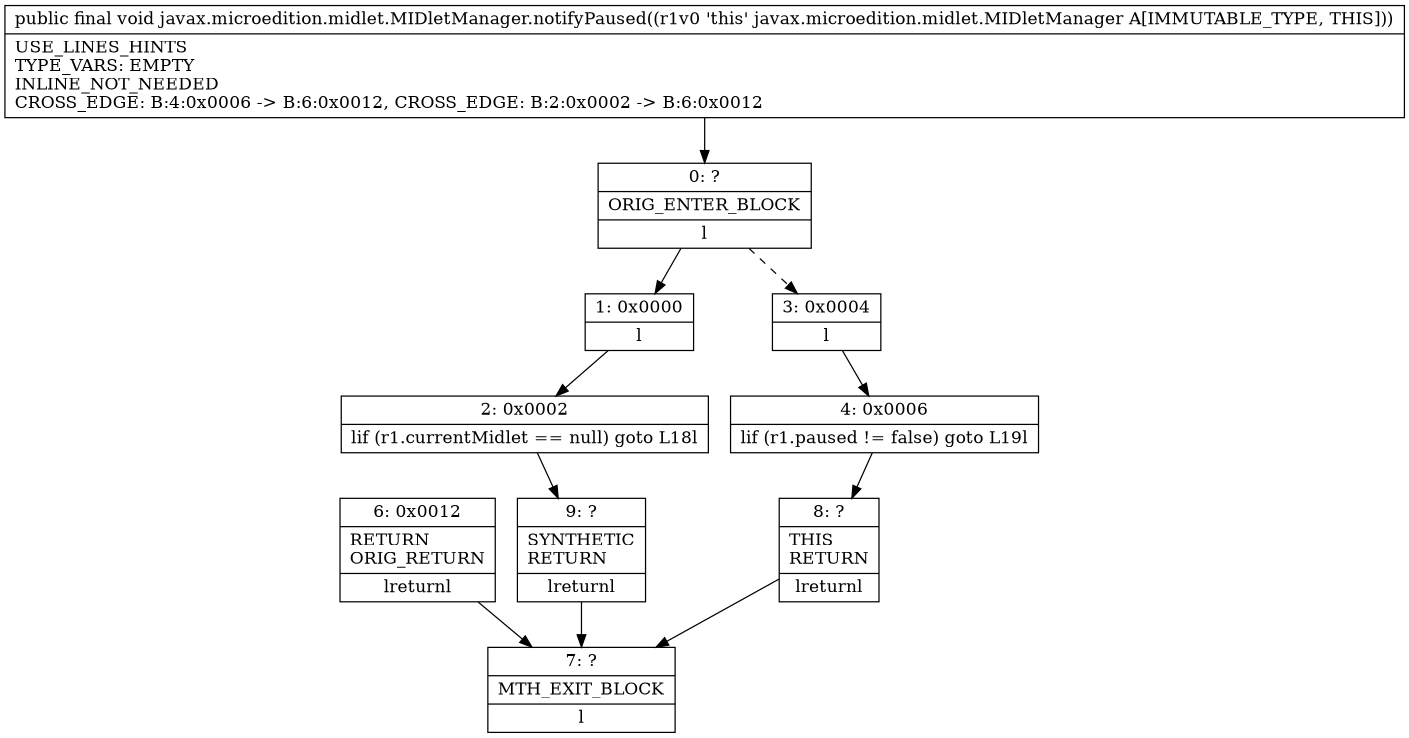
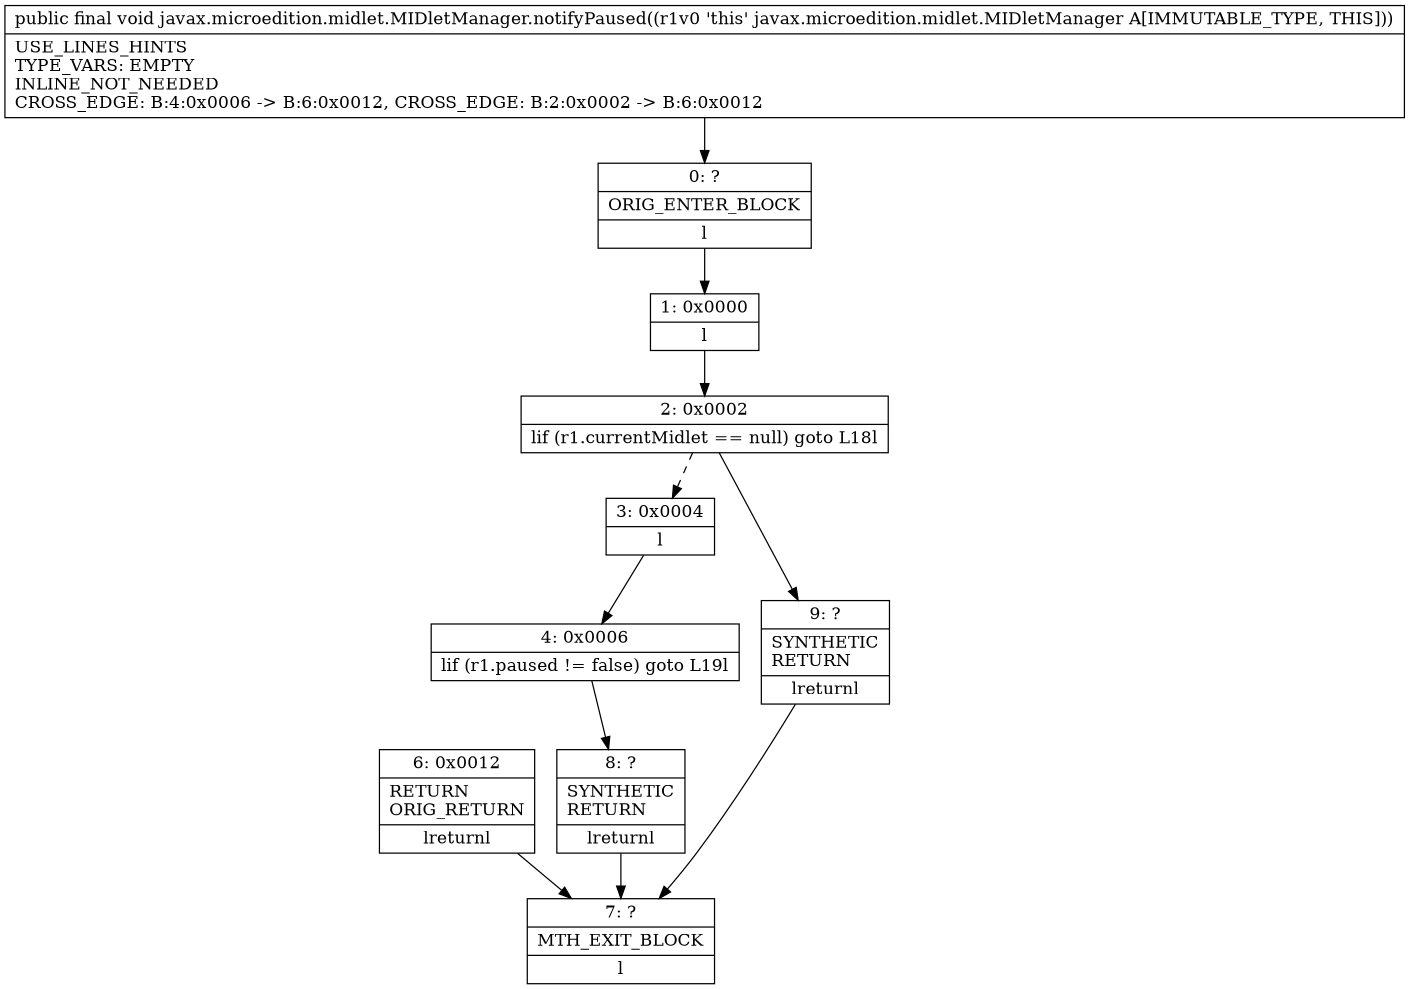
edge "0: ?" -> "3: 0x0004": now "2: 0x0002" -> "3: 0x0004"
node "8: ?": text "THIS" -> "SYNTHETIC"
